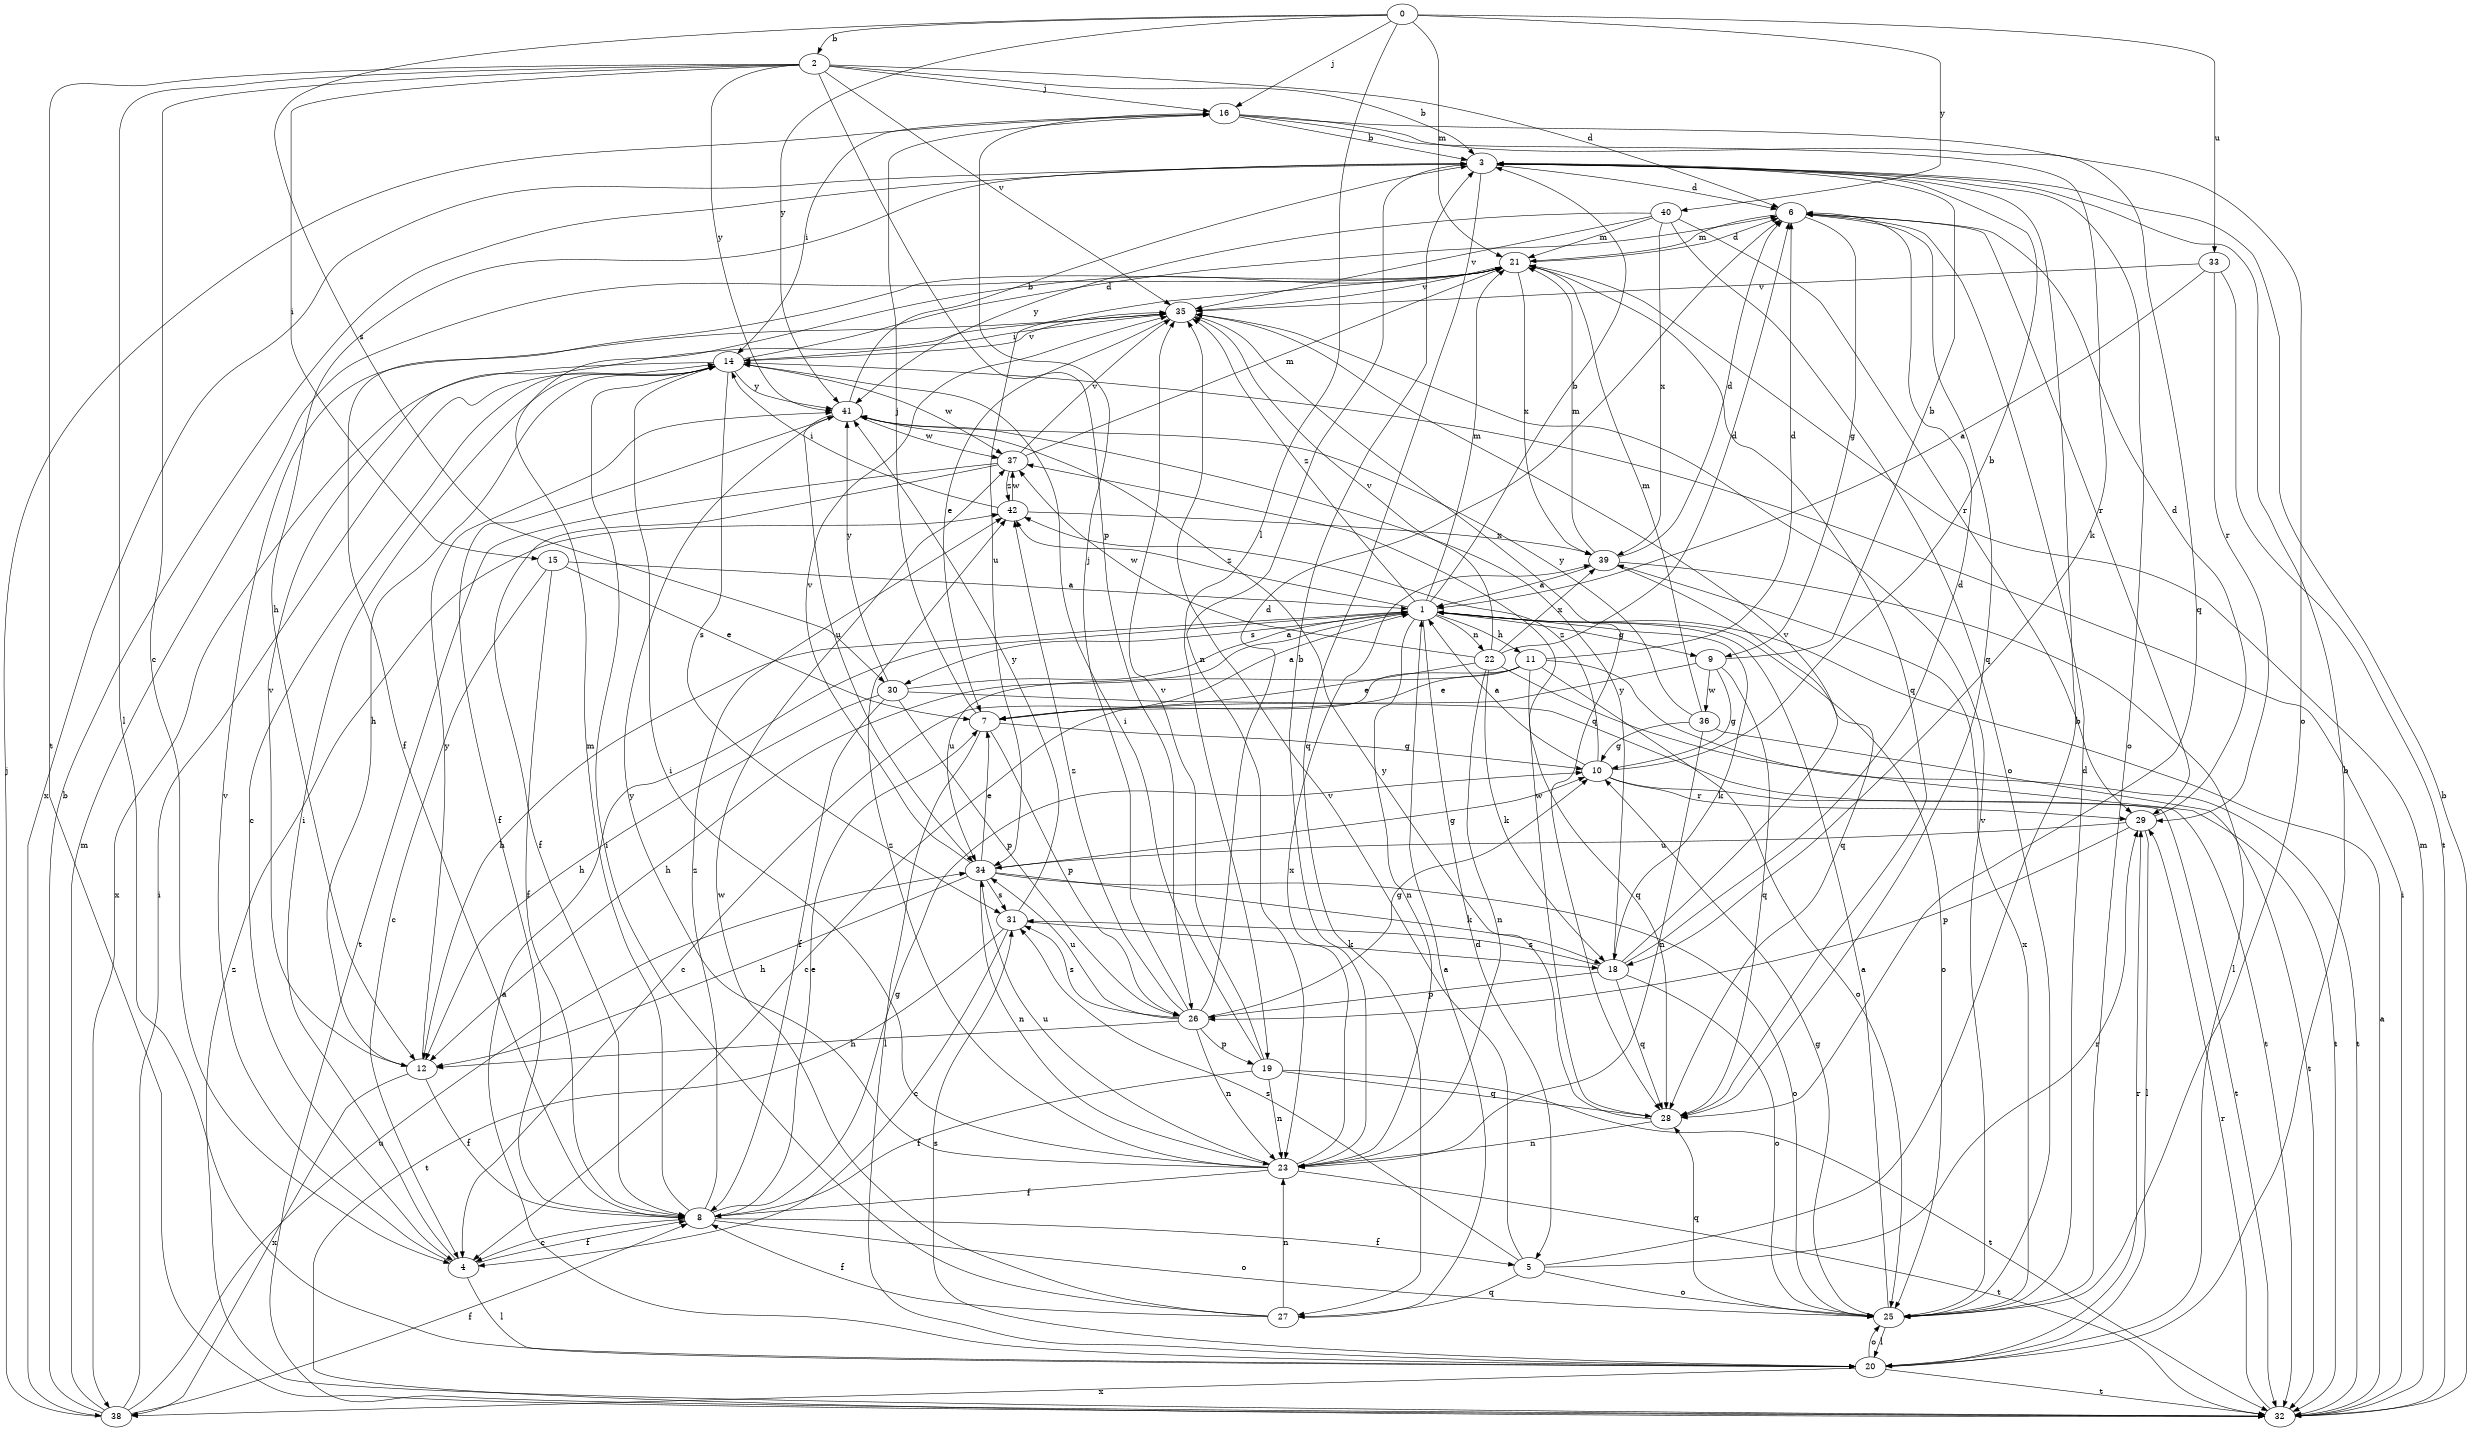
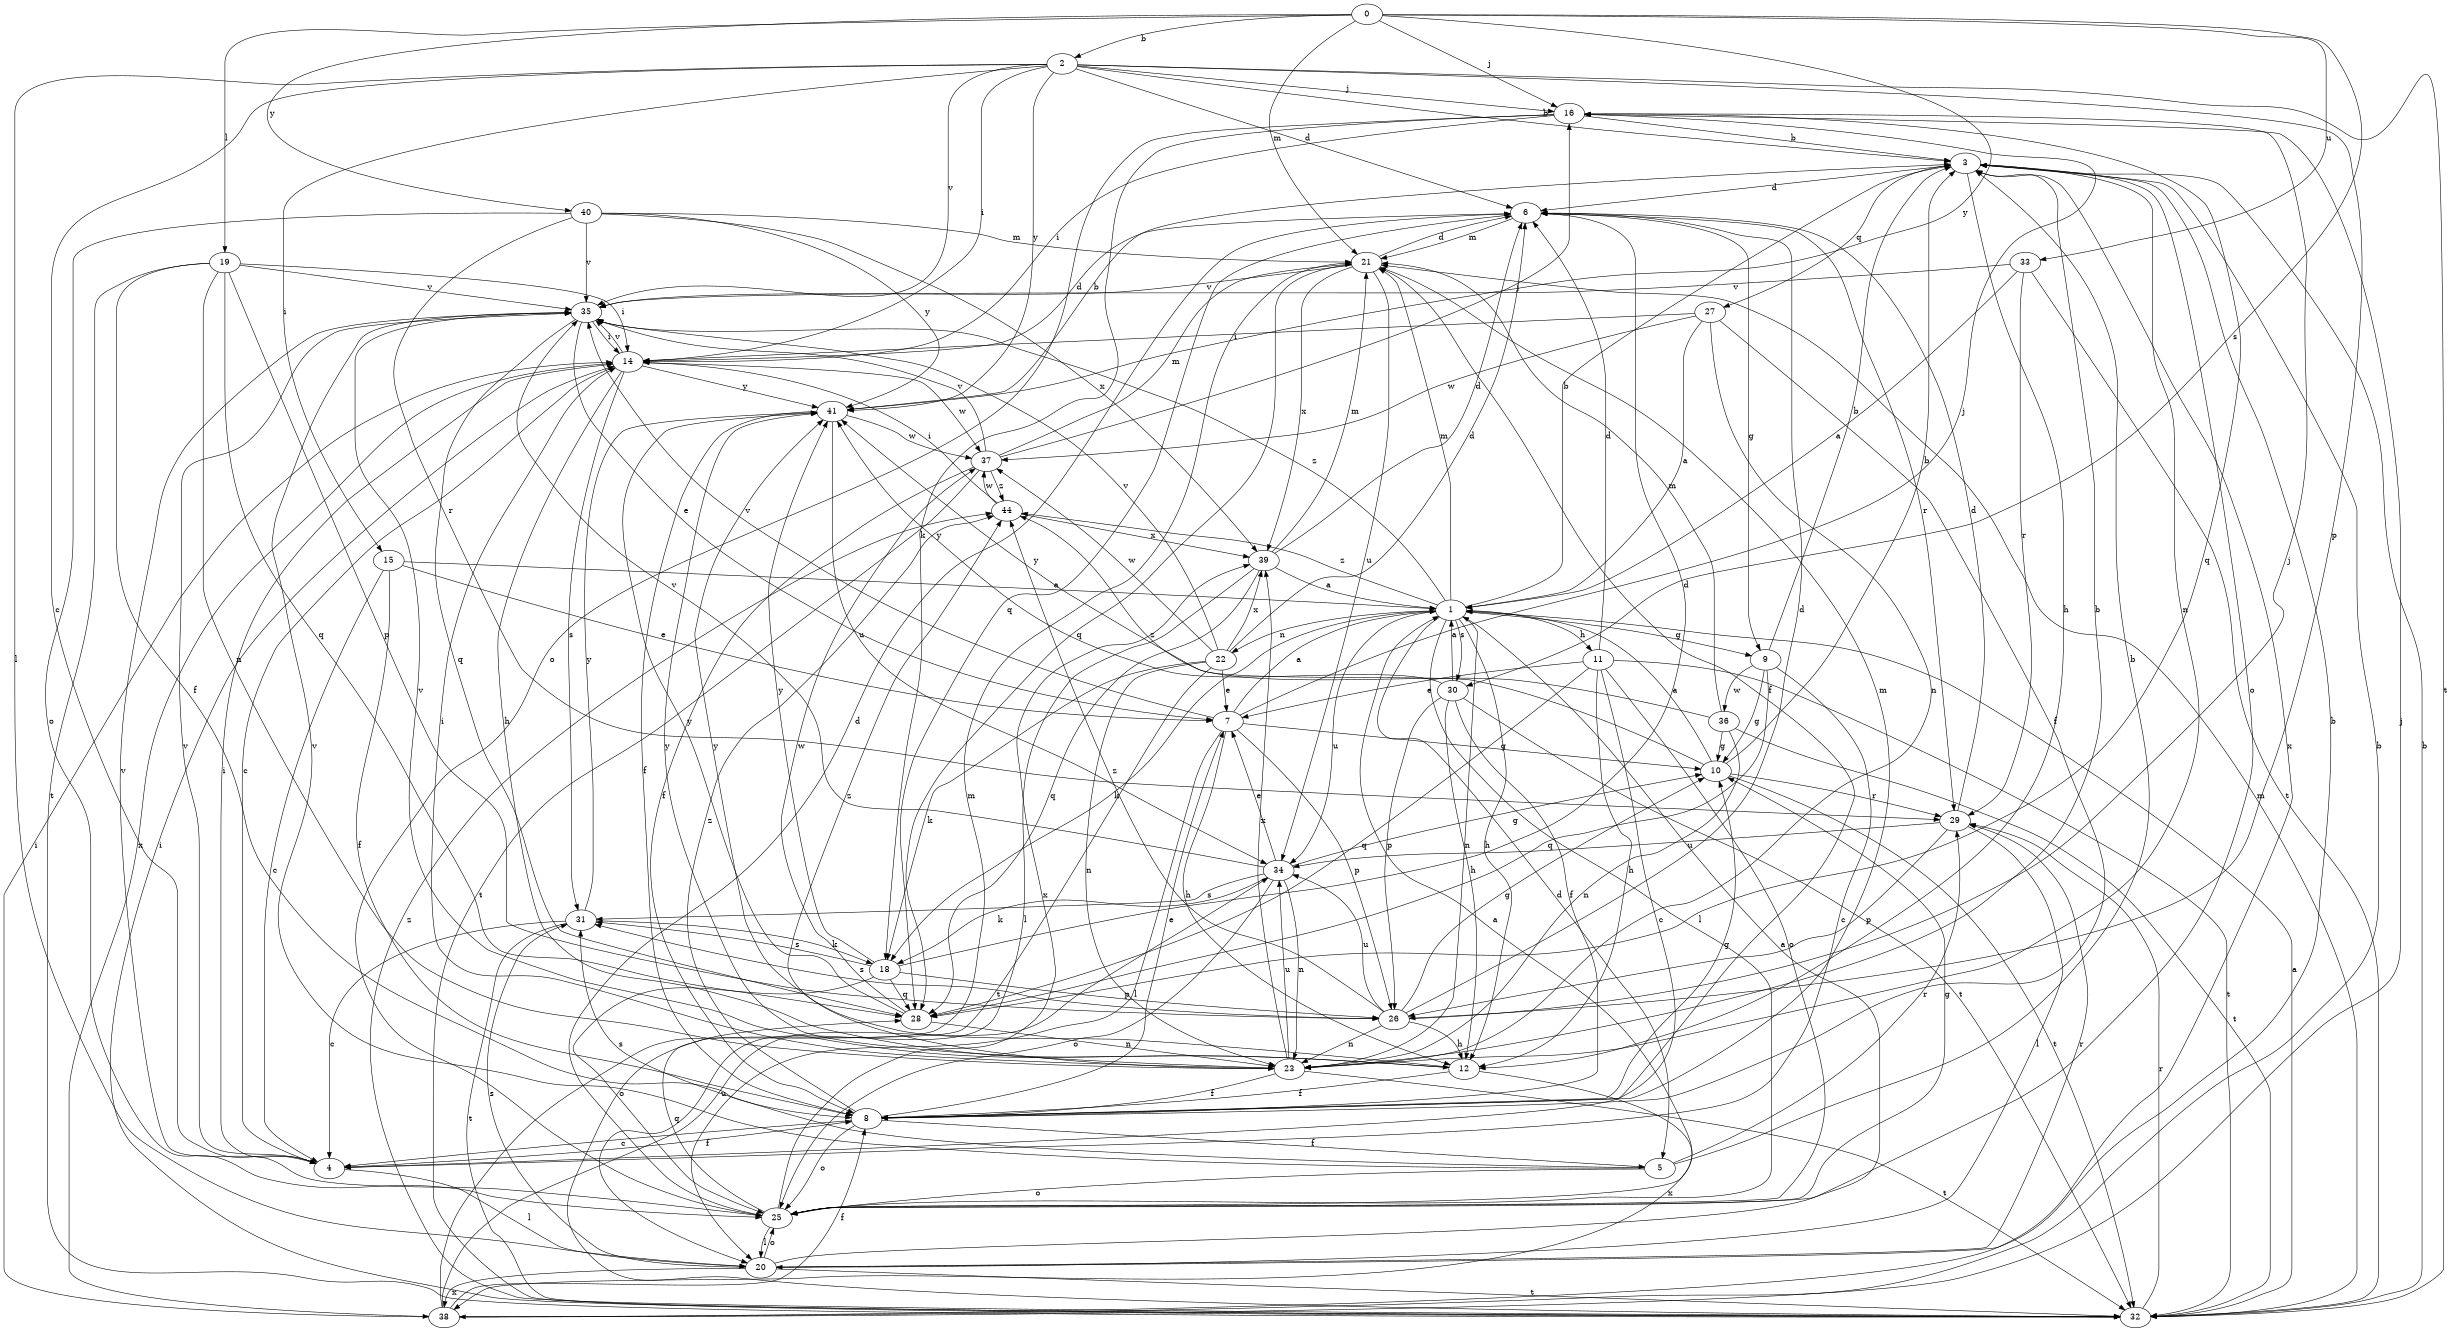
edge "2" -> "14": added, label "i"
edge "37" -> "16": added, label "j"
node "42": label "42" -> "44"
edge "18" -> "35": now "7" -> "35"
edge "1" -> "25": label "o" -> "l"
edge "34" -> "12": now "7" -> "12"
edge "26" -> "19": reversed
edge "5" -> "27": removed, label "q"
